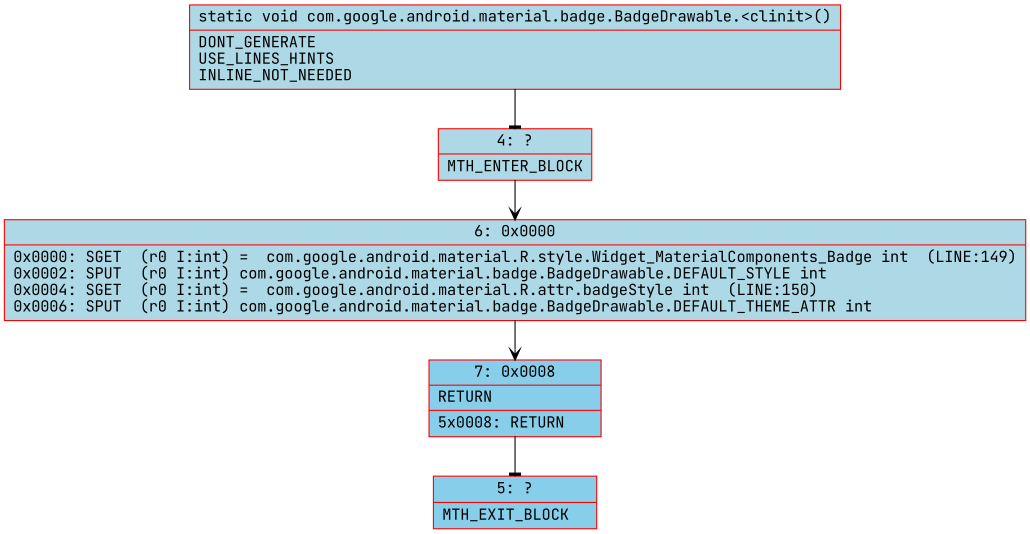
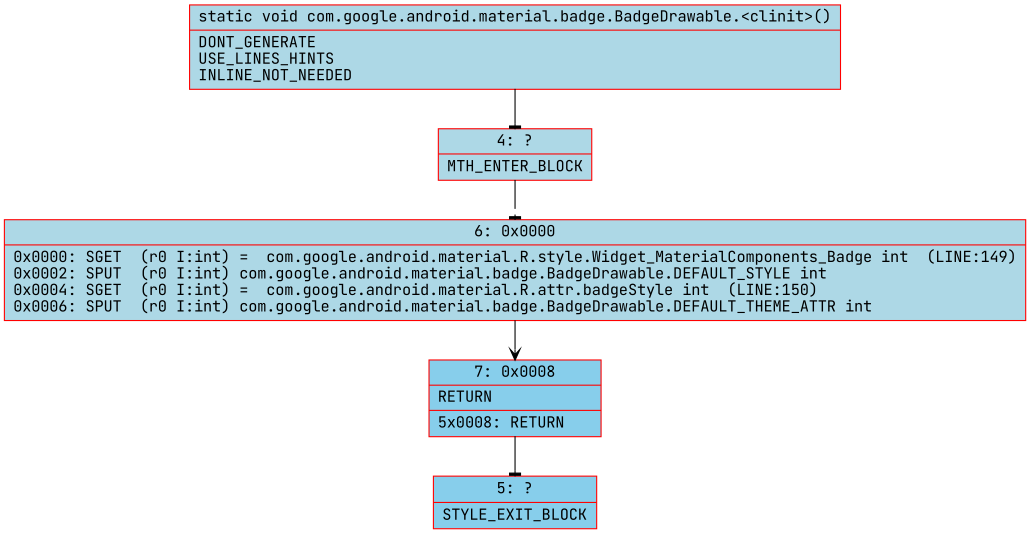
edge "4: ?" -> "6: 0x0000": arrowhead vee -> tee
node "5: ?": text "MTH_EXIT_BLOCK" -> "STYLE_EXIT_BLOCK"
